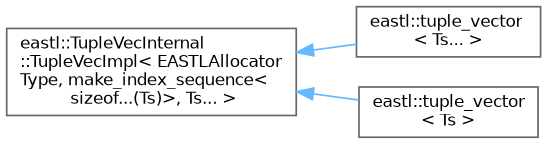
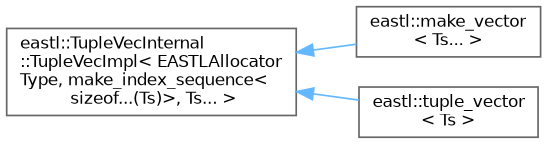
node "eastl::tuple_vector < Ts... >": label "eastl::tuple_vector < Ts... >" -> "eastl::make_vector < Ts... >"
